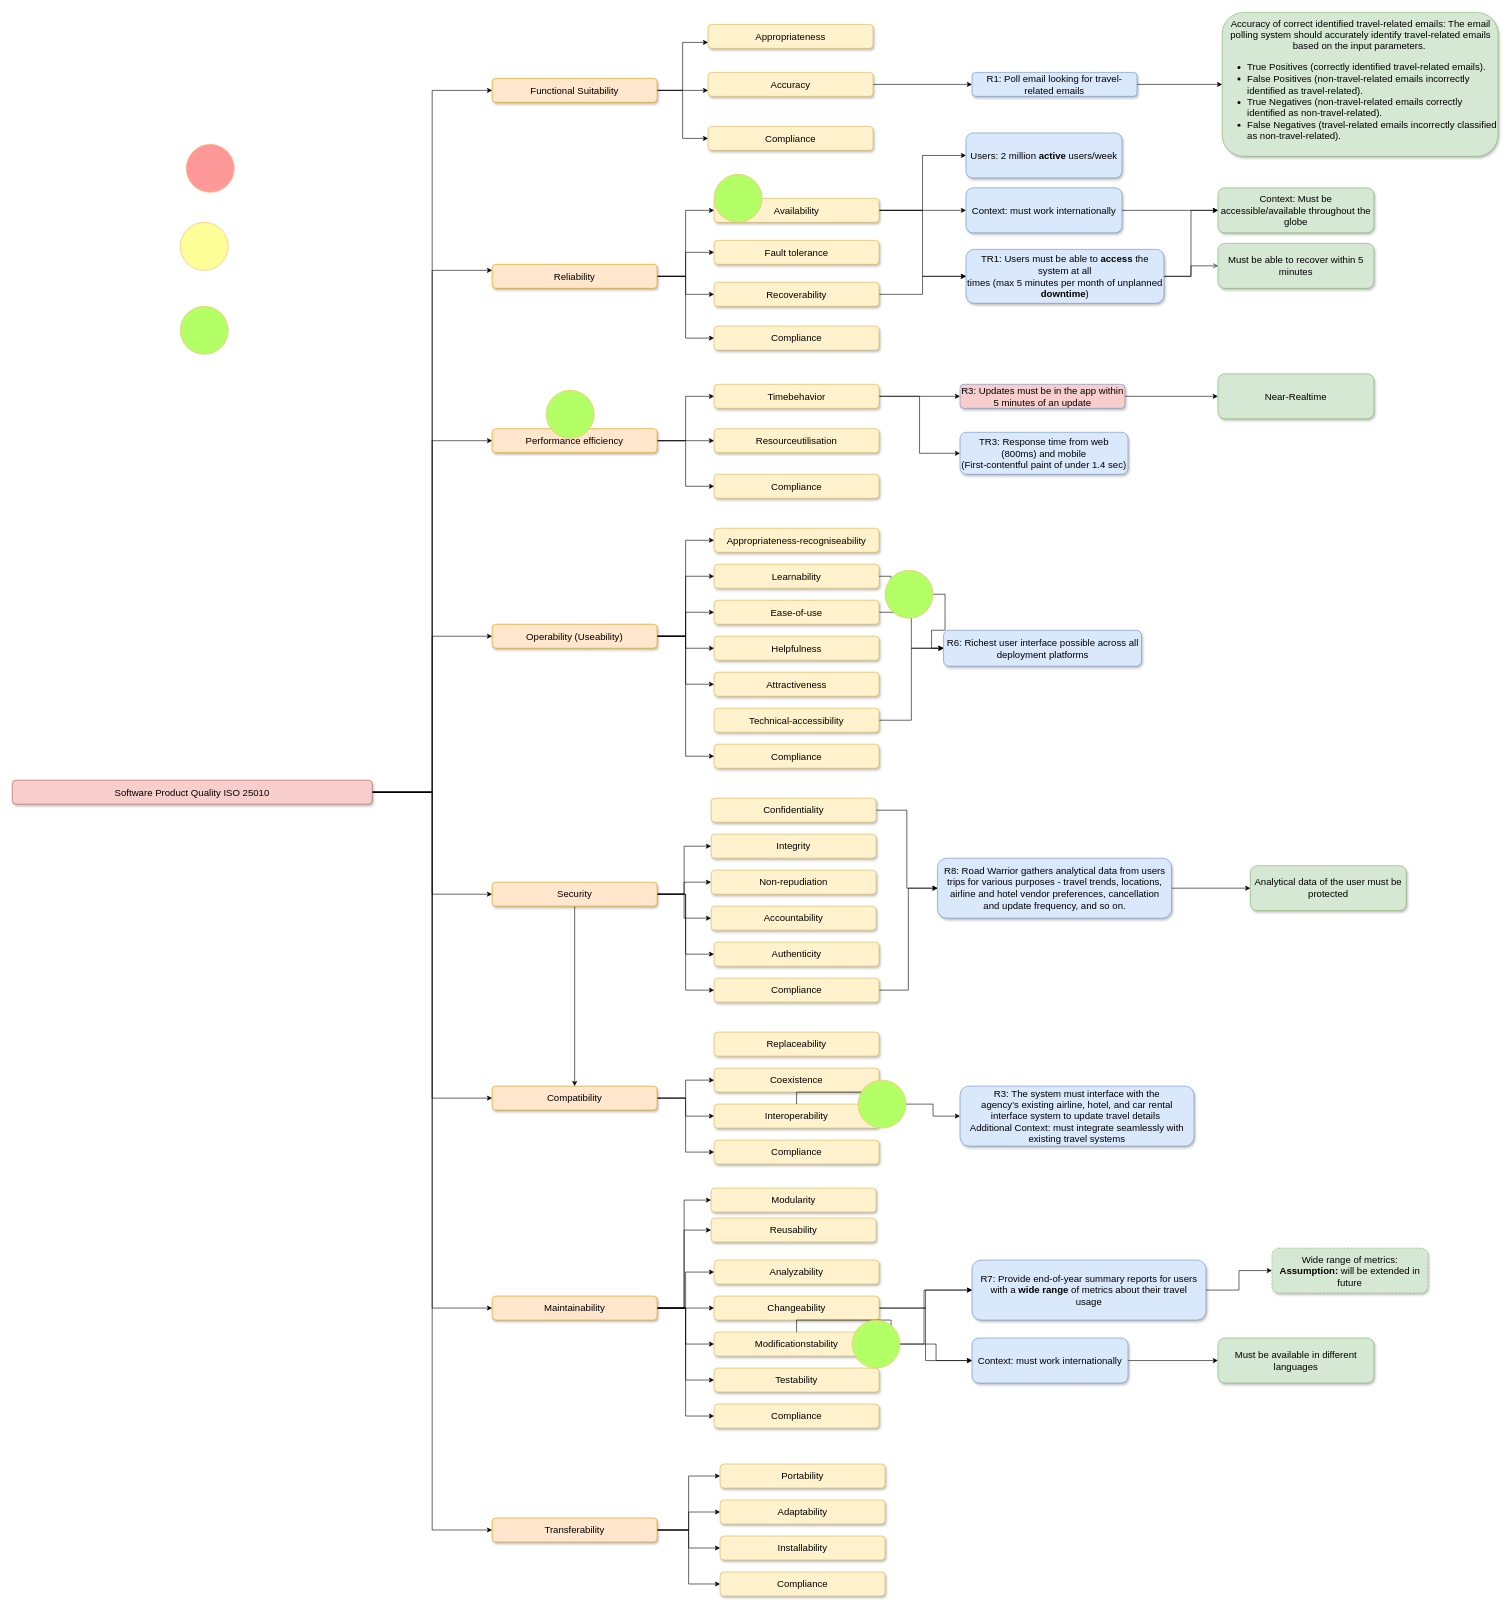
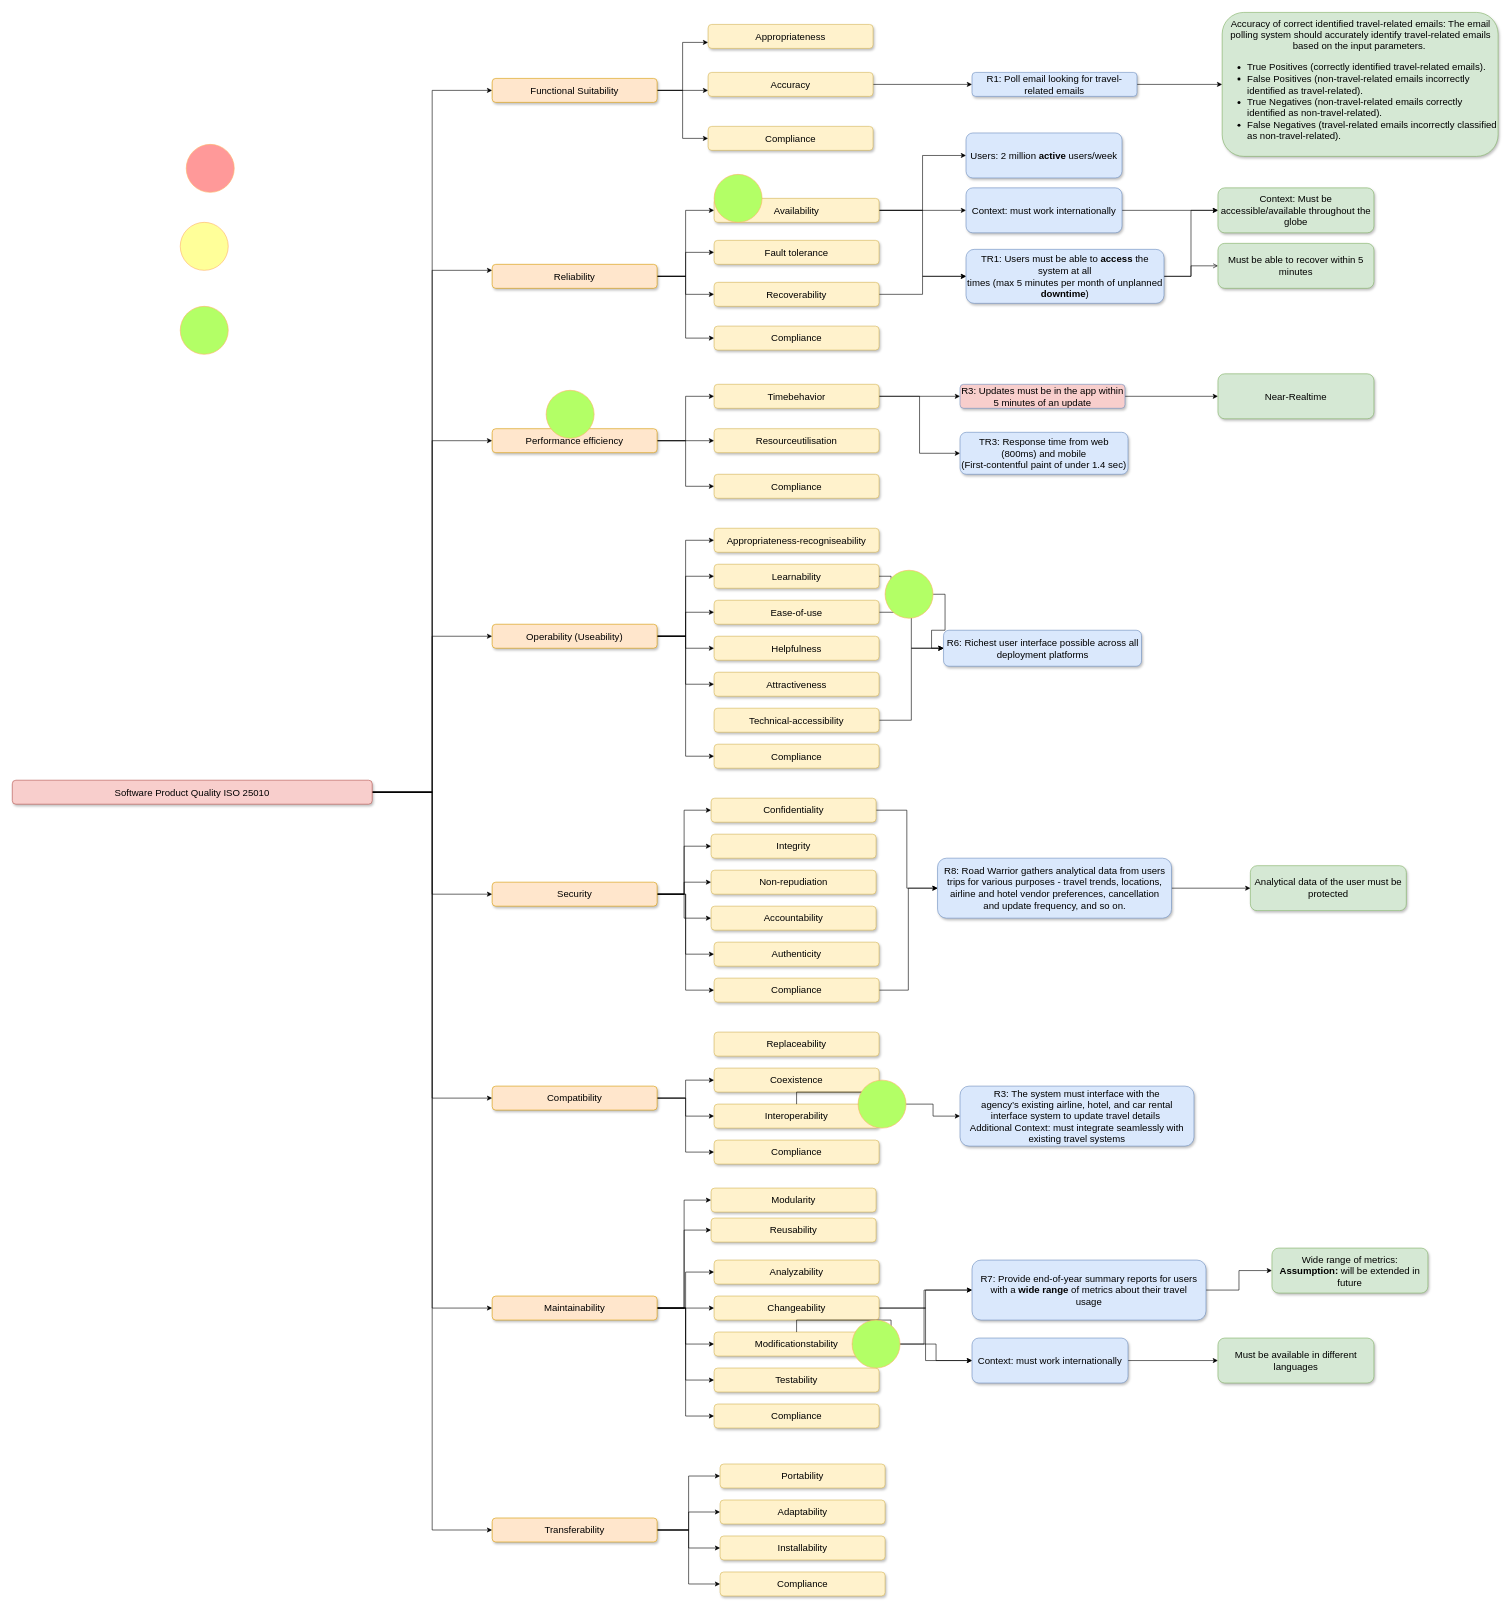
edge "Security" -> "Compatibility": now "Security" -> "Confidentiality"
node "Wide range of metrics: Assumption: will be extended in future": style dashed -> solid
